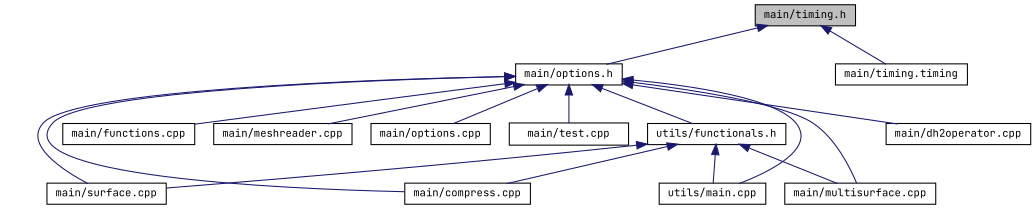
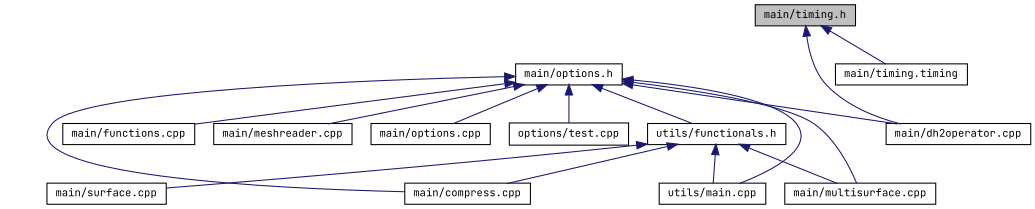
edge "main/options.h" -> "main/timing.h": now "main/dh2operator.cpp" -> "main/timing.h"
edge "main/surface.cpp" -> "main/options.h": removed
node "main/test.cpp": label "main/test.cpp" -> "options/test.cpp"
